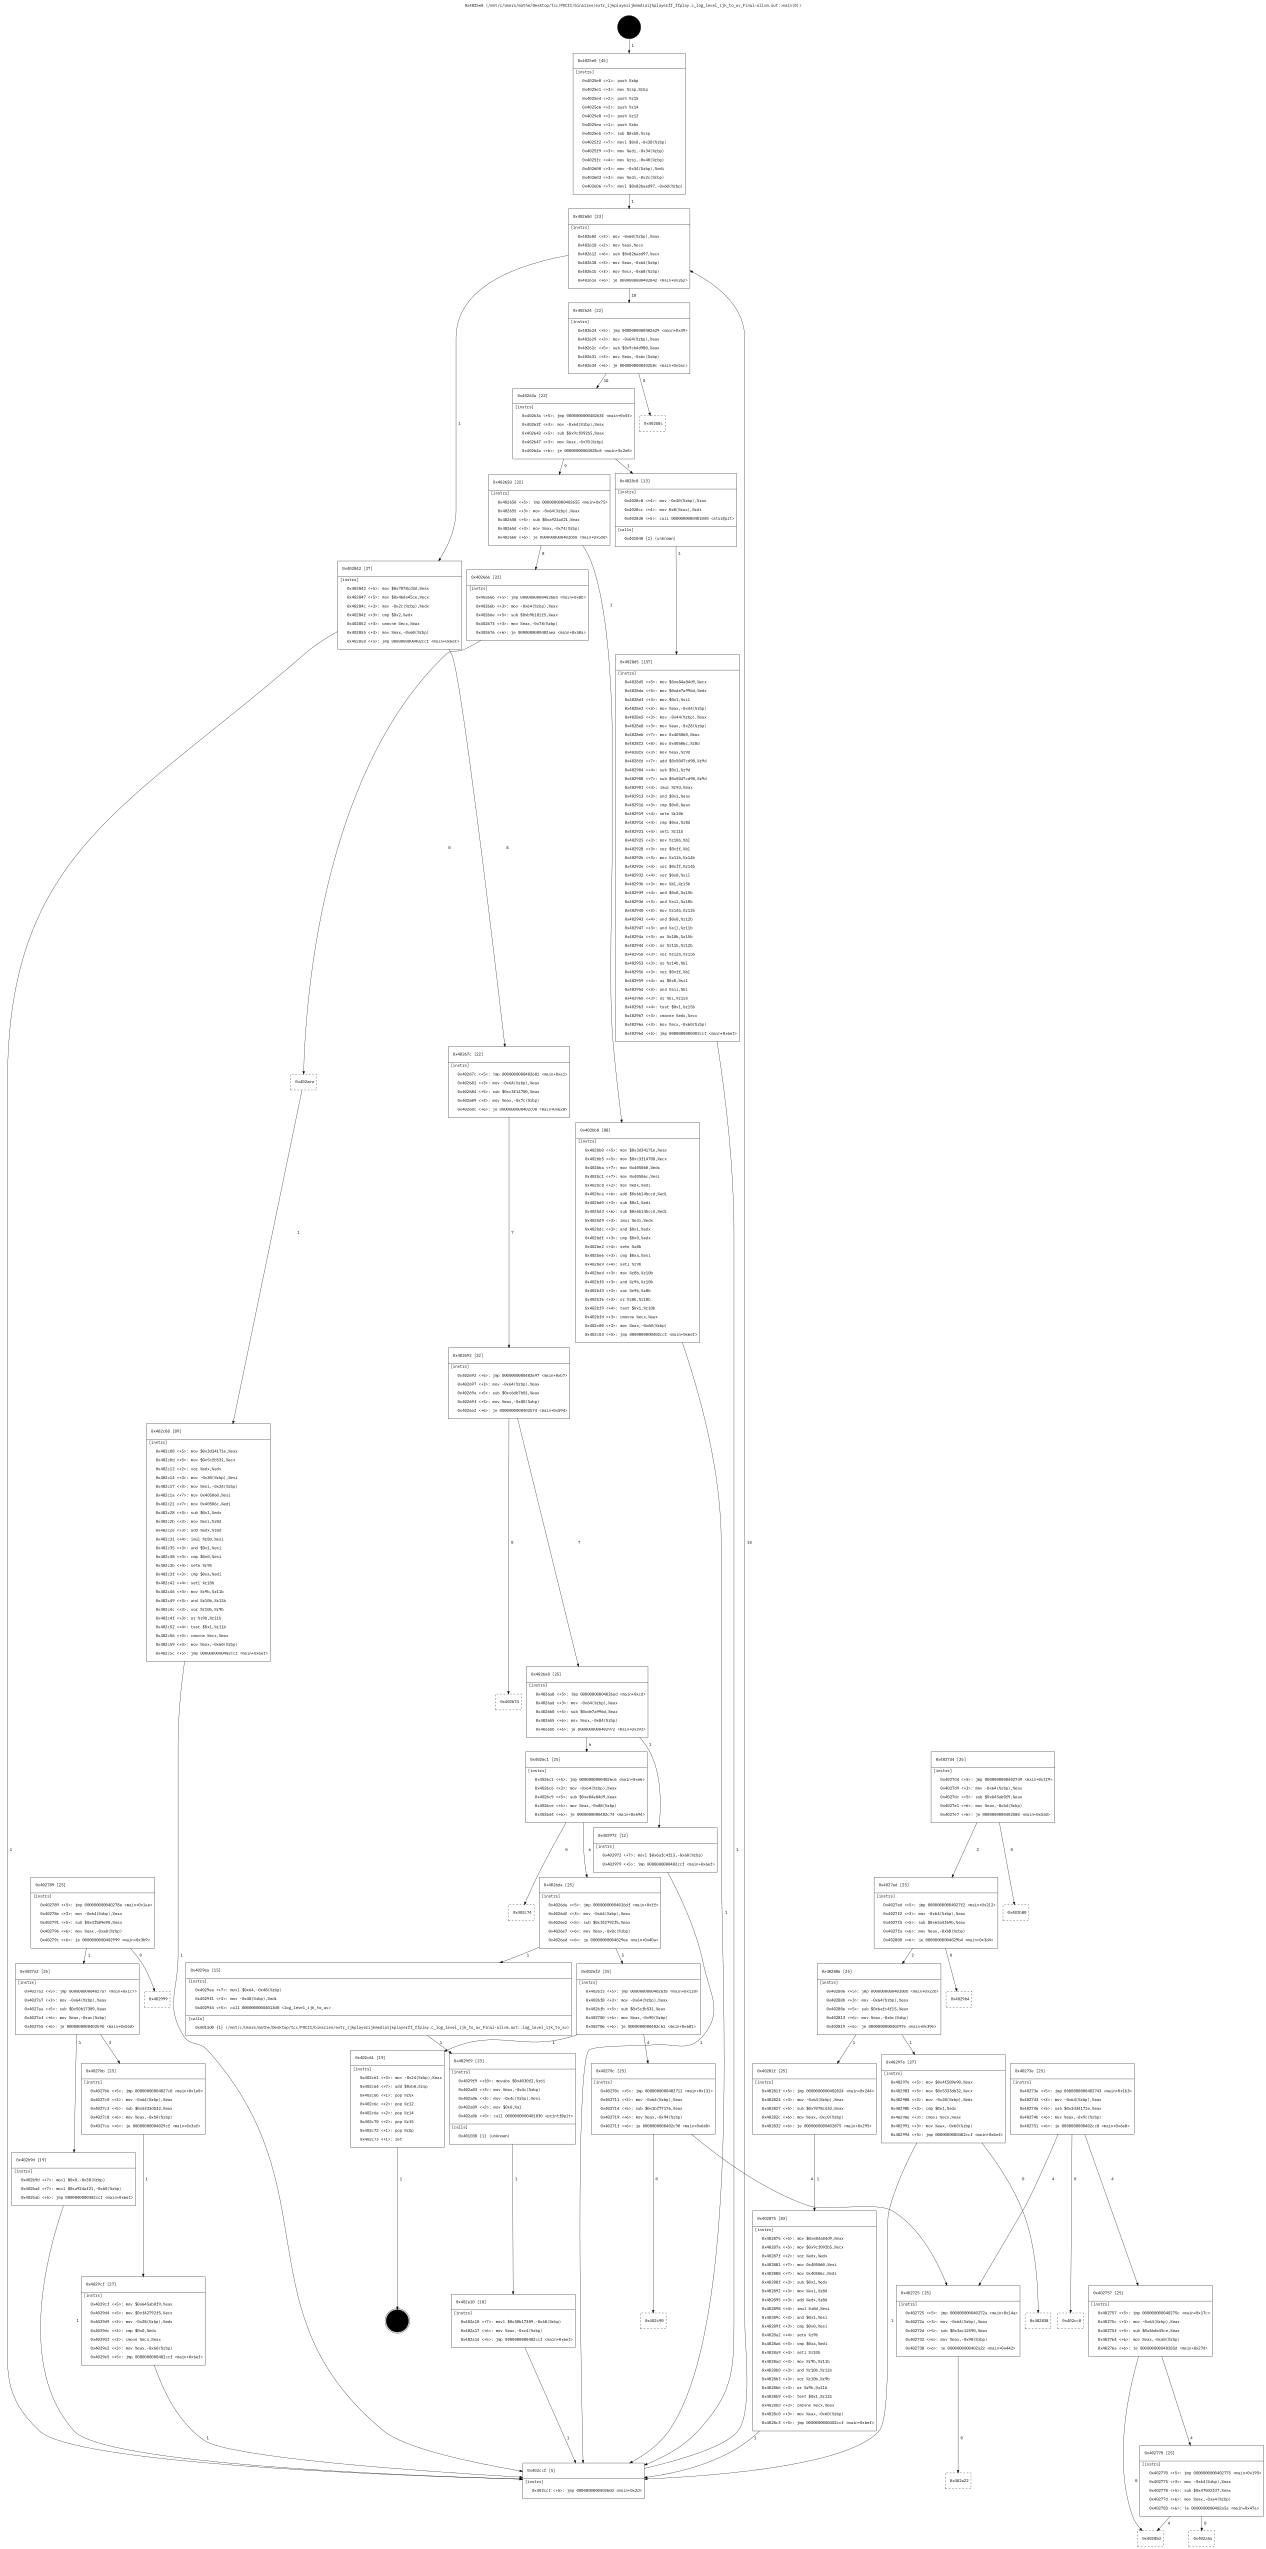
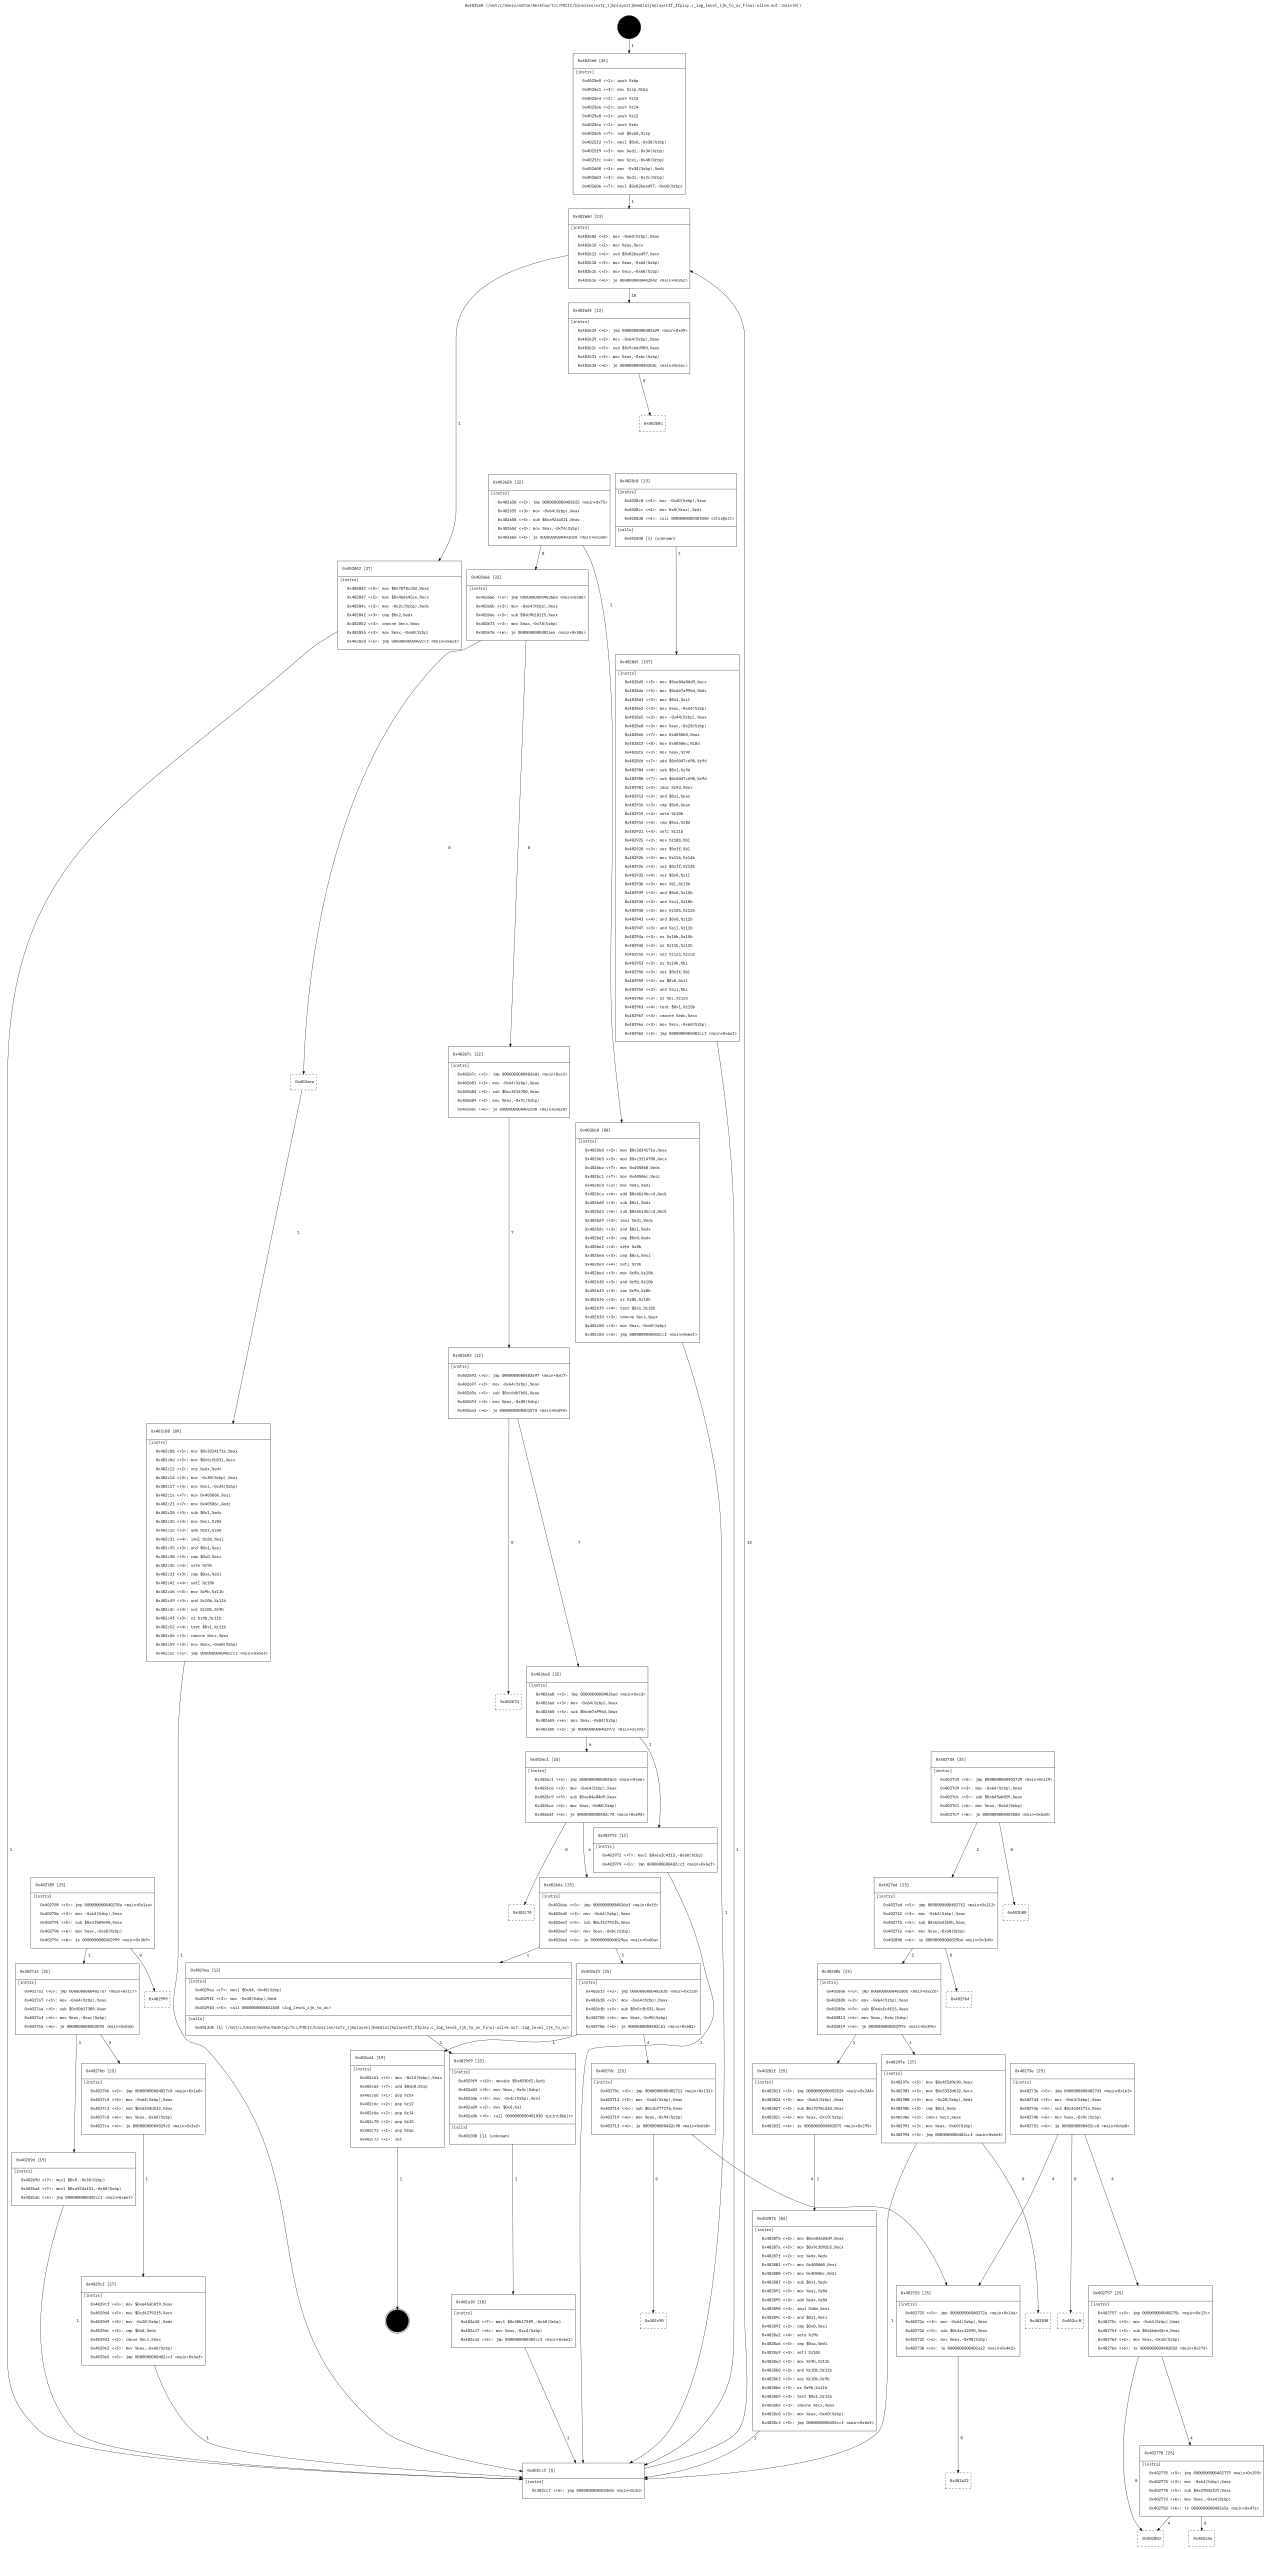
node "0x40263a [22]": removed
edge "0x402842 [27]" -> "0x40267c [22]": now "0x402666 [22]" -> "0x40267c [22]"
